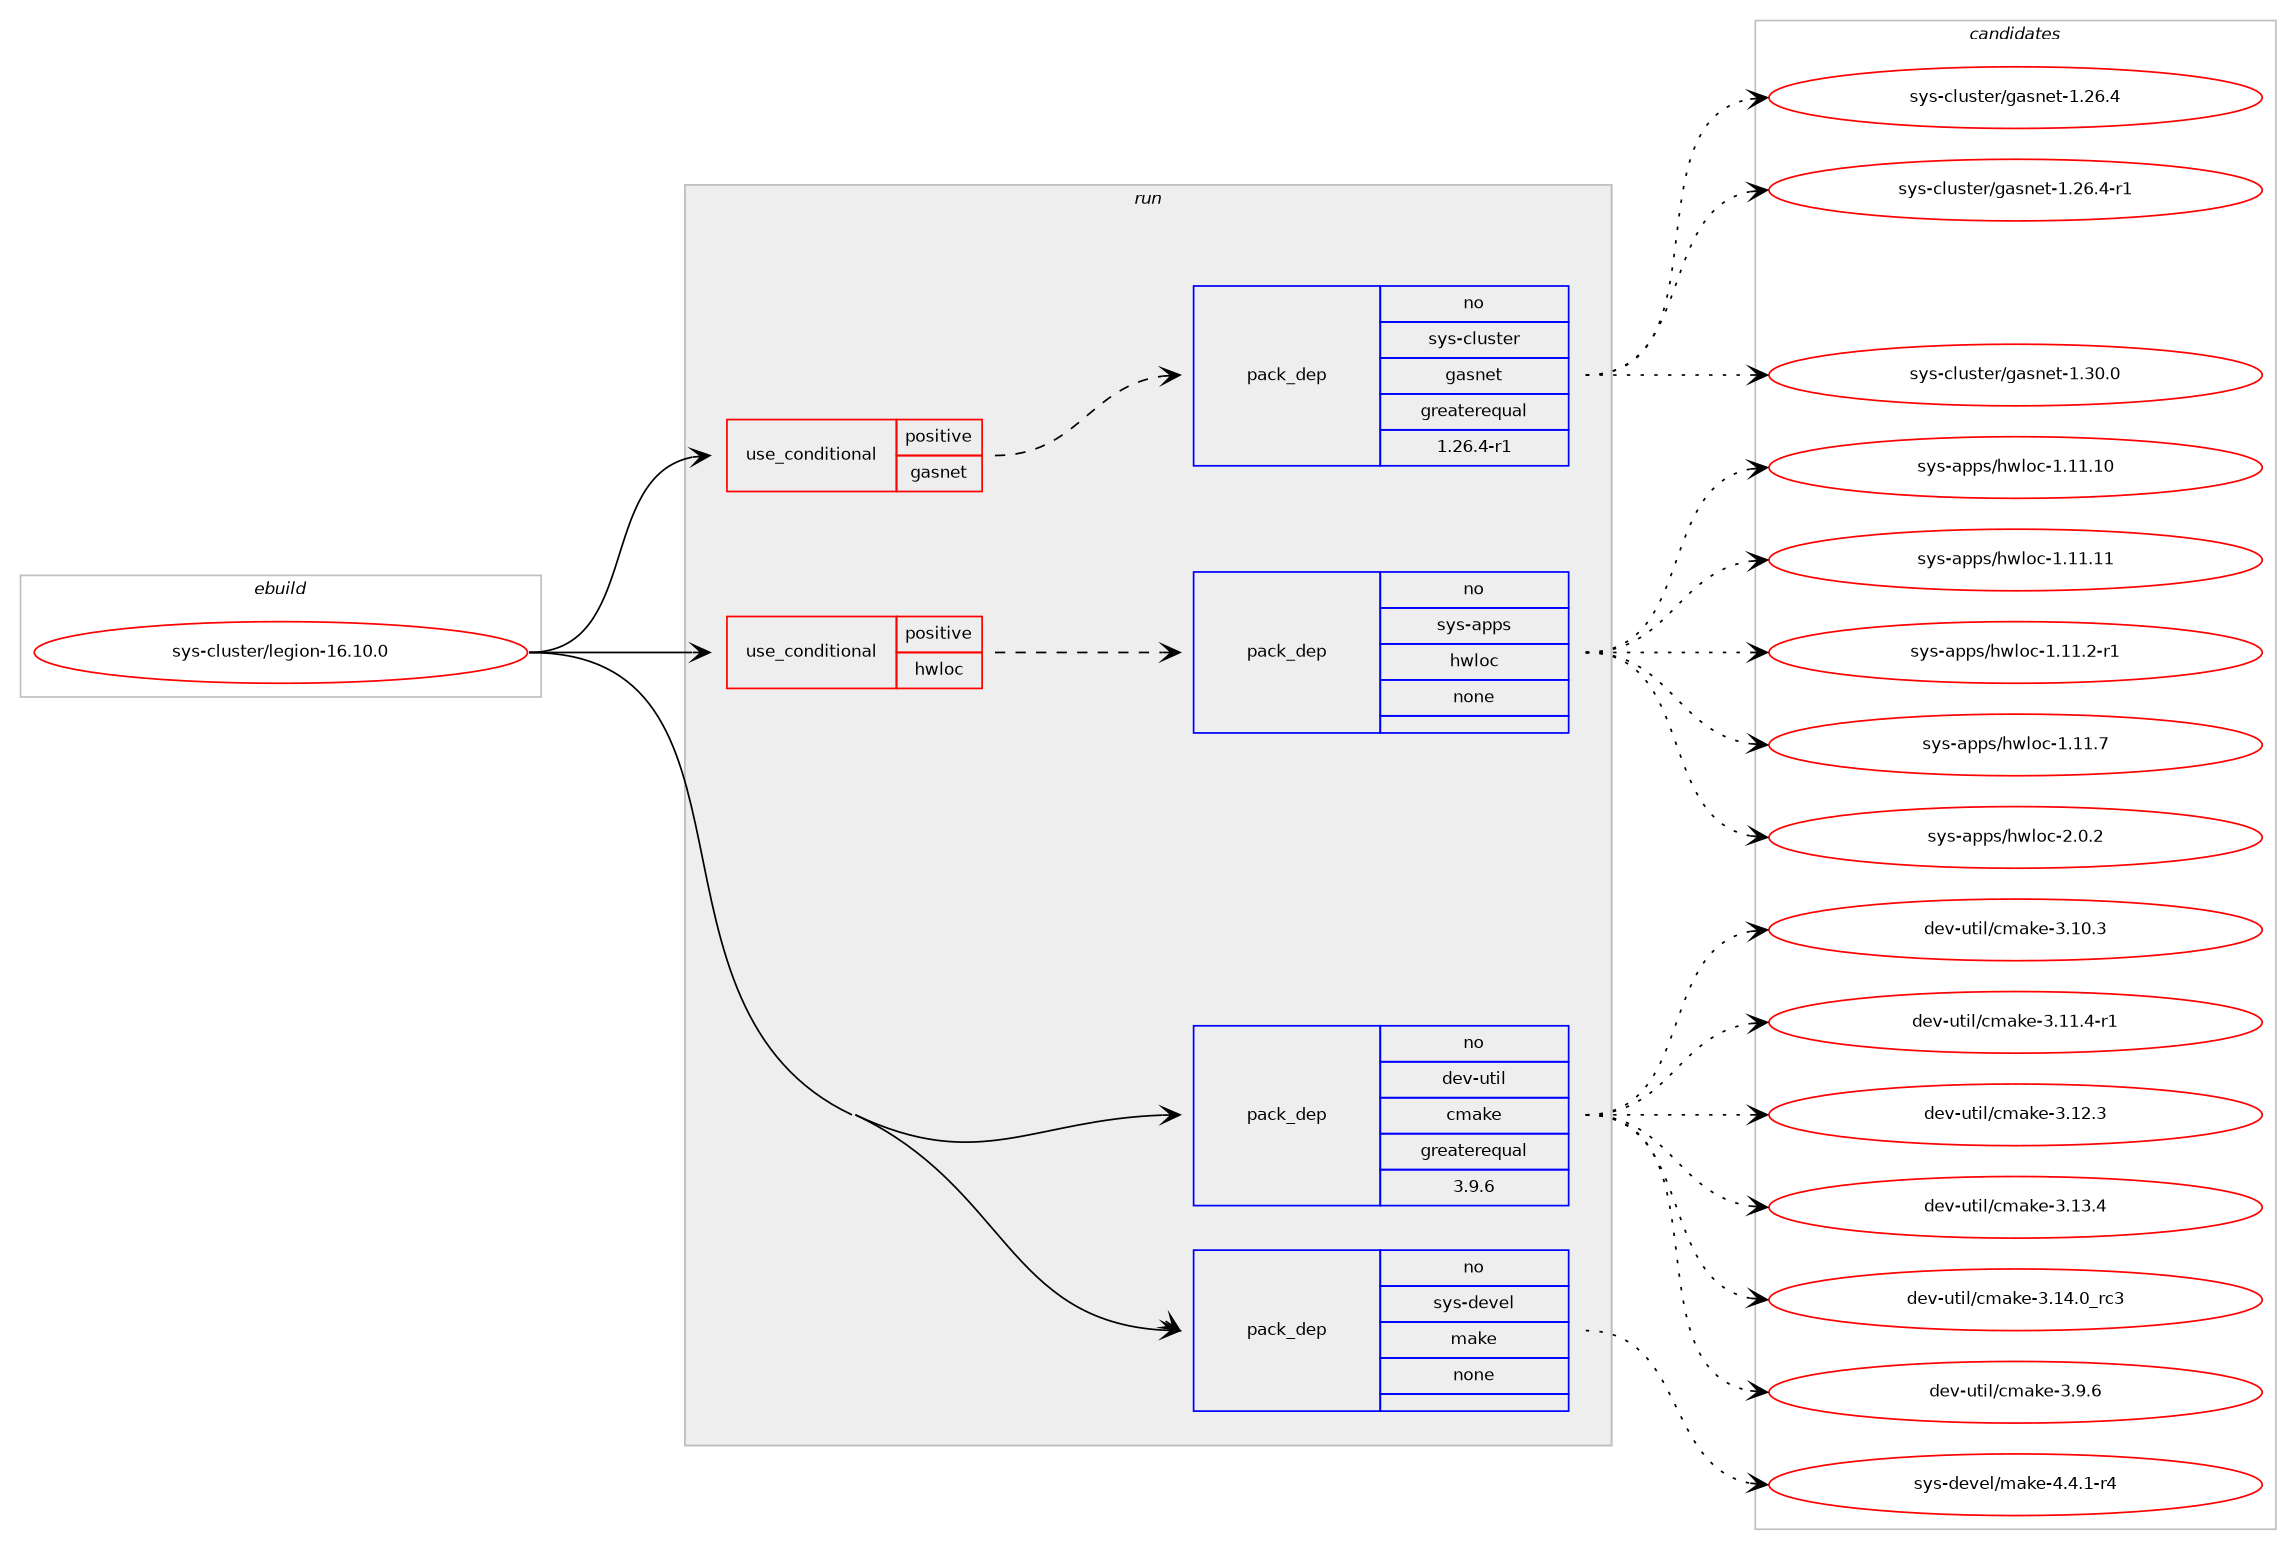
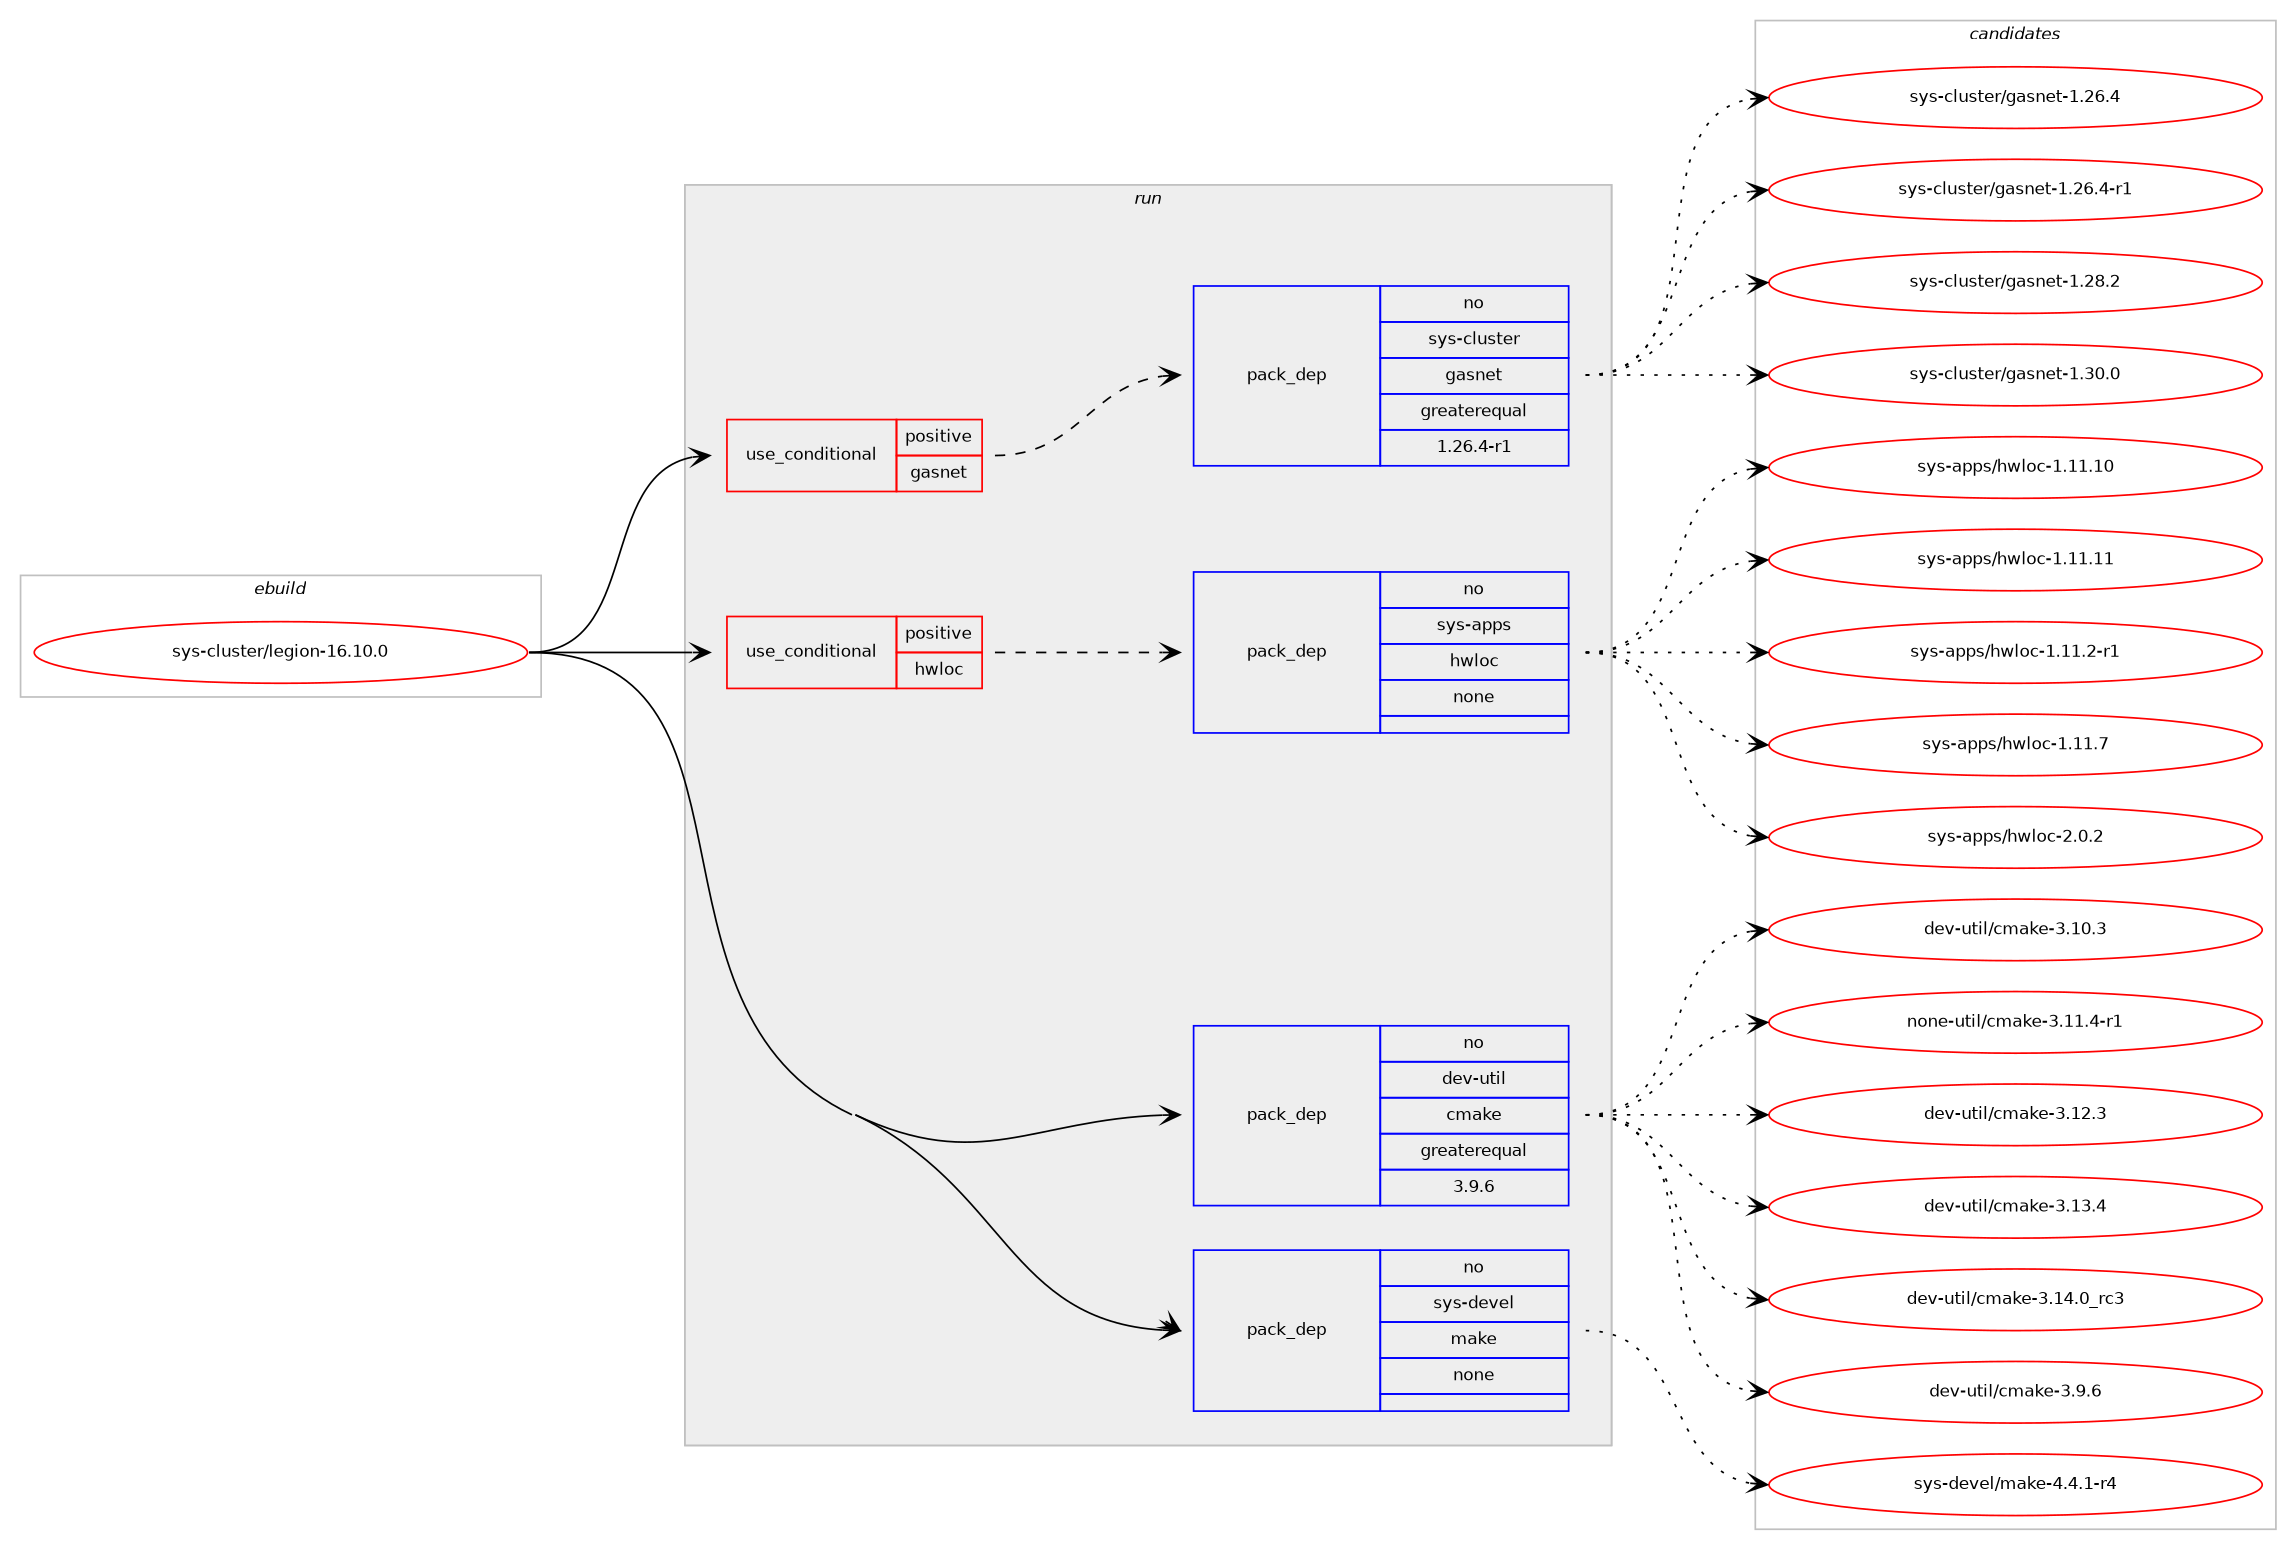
node "sys-cluster/gasnet-1.28.2": added
node "dev-util/cmake-3.11.4-r1": label "dev-util/cmake-3.11.4-r1" -> "none-util/cmake-3.11.4-r1"
